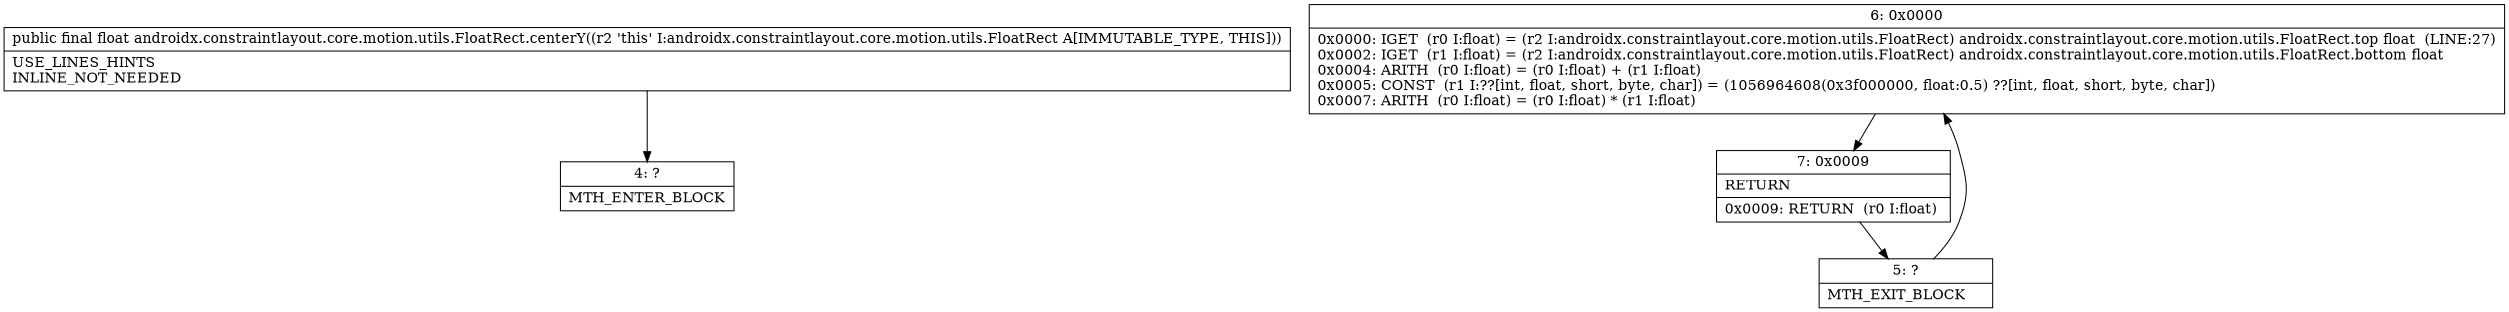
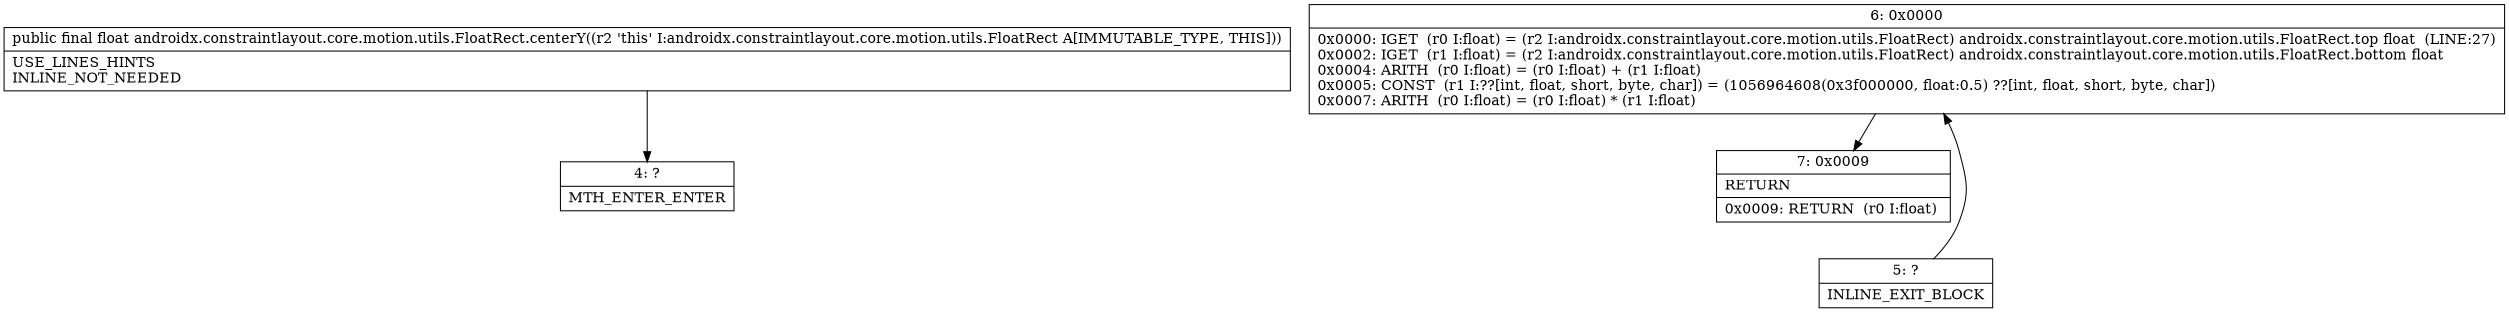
node "4: ?": text "MTH_ENTER_BLOCK" -> "MTH_ENTER_ENTER"
edge "7: 0x0009" -> "5: ?": removed
node "5: ?": text "MTH_EXIT_BLOCK" -> "INLINE_EXIT_BLOCK"
